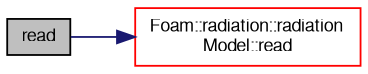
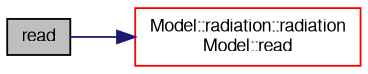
node "Foam::radiation::radiation Model::read": label "Foam::radiation::radiation Model::read" -> "Model::radiation::radiation Model::read"
